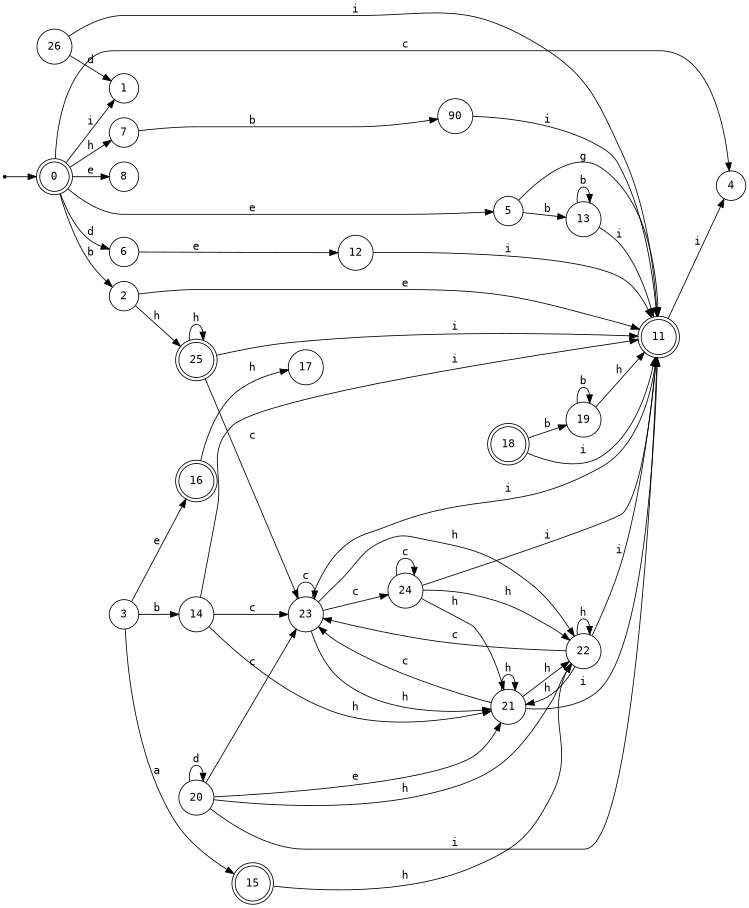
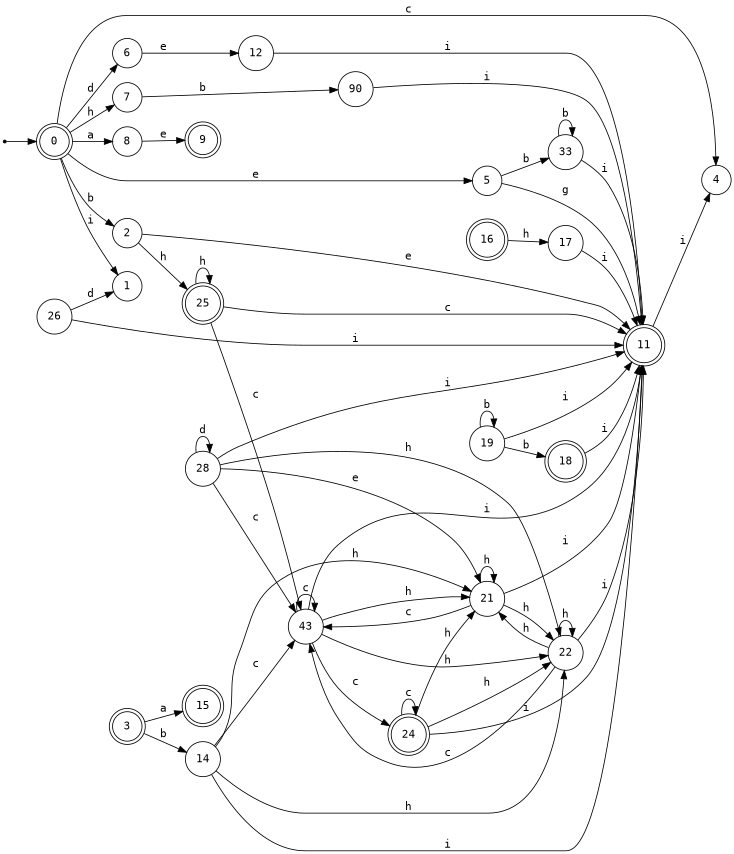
node "9": added
edge "0" -> "8": label "e" -> "a"
node "13": label "13" -> "33"
edge "17" -> "11": added, label "i"
edge "25" -> "11": label "i" -> "c"
edge "19" -> "11": label "h" -> "i"
edge "18" -> "19": reversed
edge "3" -> "16": removed, label "e"
node "24": shape circle -> doublecircle
node "3": shape circle -> doublecircle
node "23": label "23" -> "43"
node "20": label "20" -> "28"
edge "15" -> "22": now "14" -> "22"
